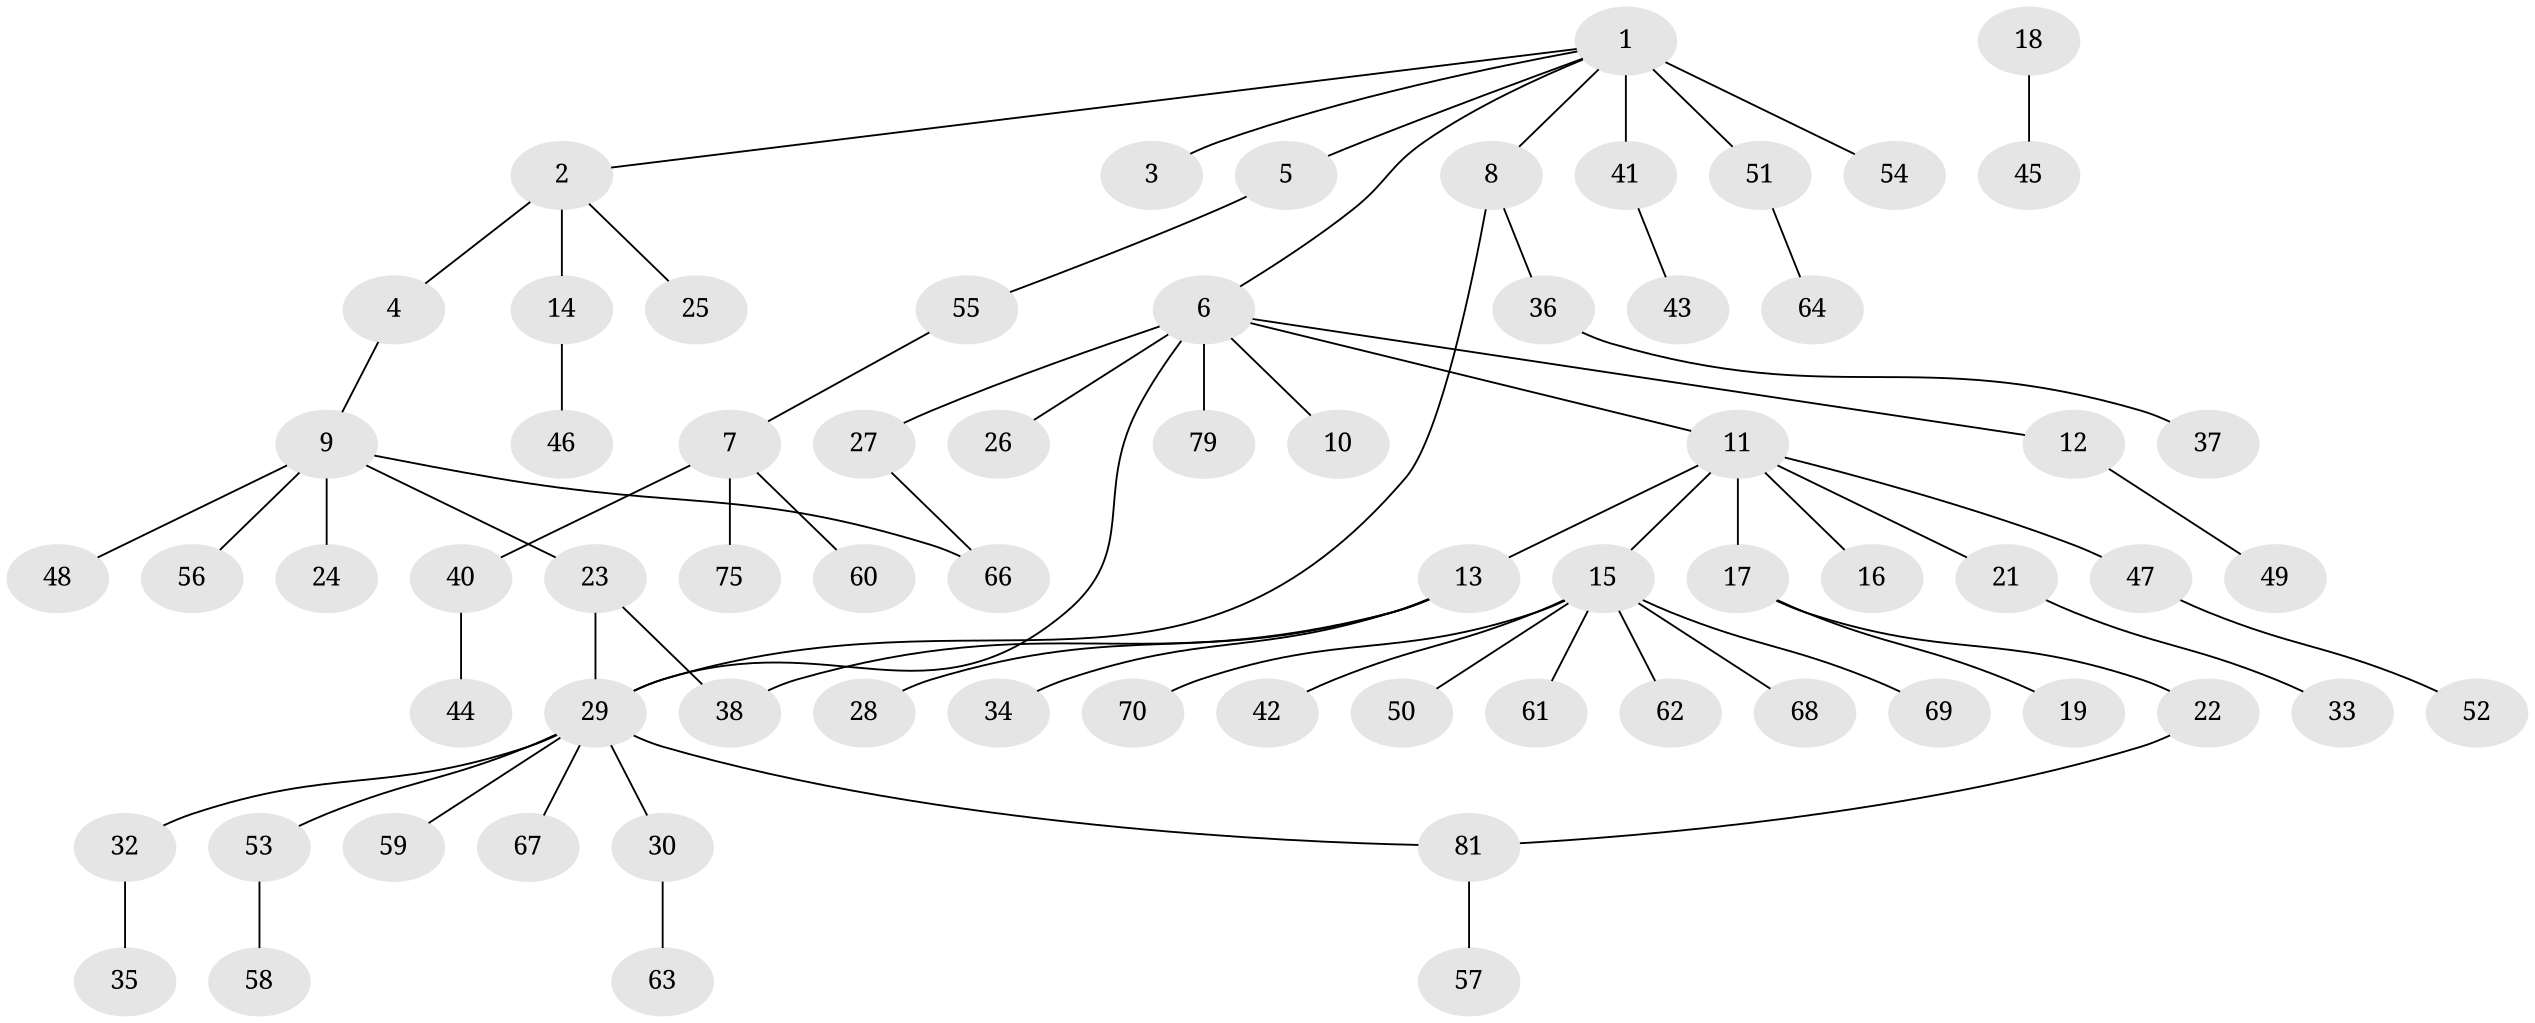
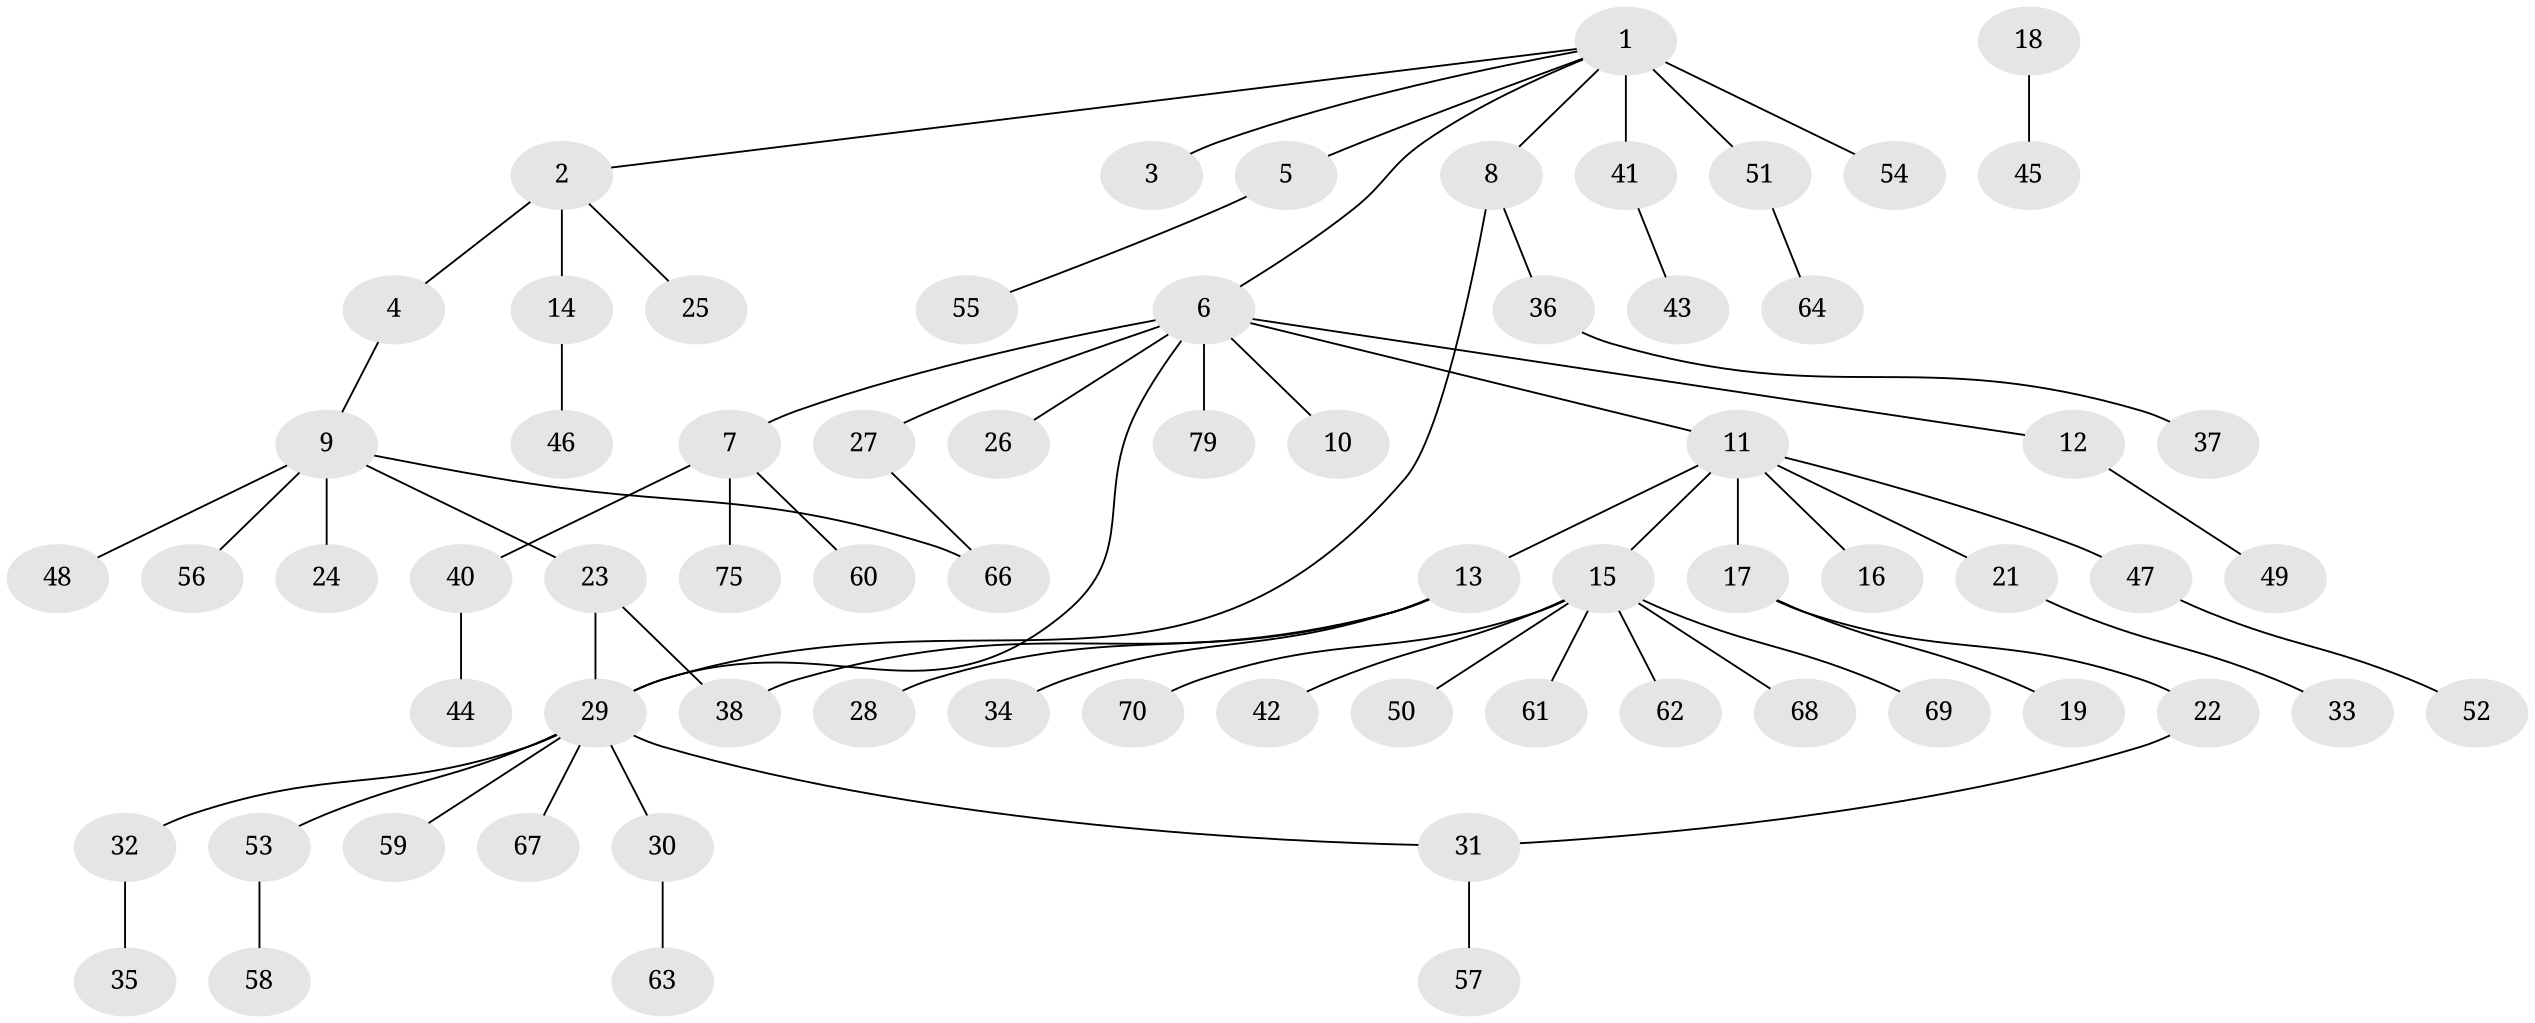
edge "55" -- "7": now "6" -- "7"
node "81": label "81" -> "31"
